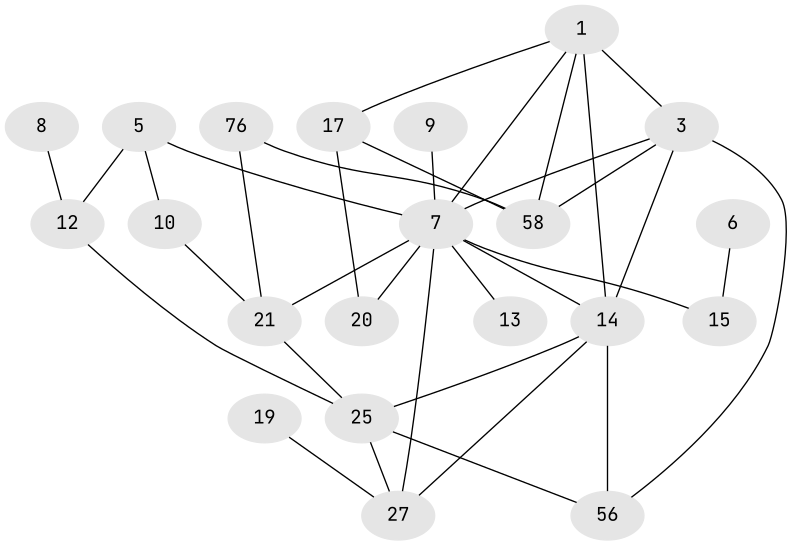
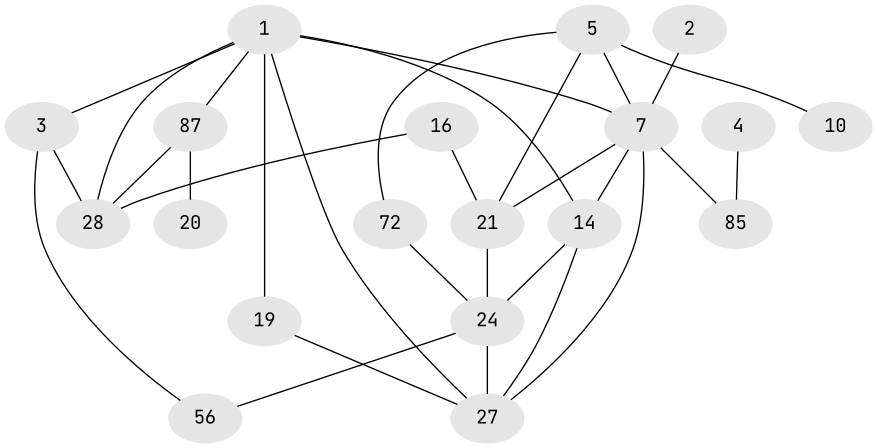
node "8": removed
node "76": label "76" -> "16"
node "17": label "17" -> "87"
node "9": label "9" -> "2"
edge "3" -- "7": removed
edge "1" -- "19": added
node "12": label "12" -> "72"
node "58": label "58" -> "28"
edge "3" -- "14": removed
node "6": label "6" -> "4"
edge "1" -- "27": added
edge "10" -- "21": now "5" -- "21"
edge "7" -- "20": removed
node "13": removed
node "15": label "15" -> "85"
node "25": label "25" -> "24"
edge "14" -- "56": removed
